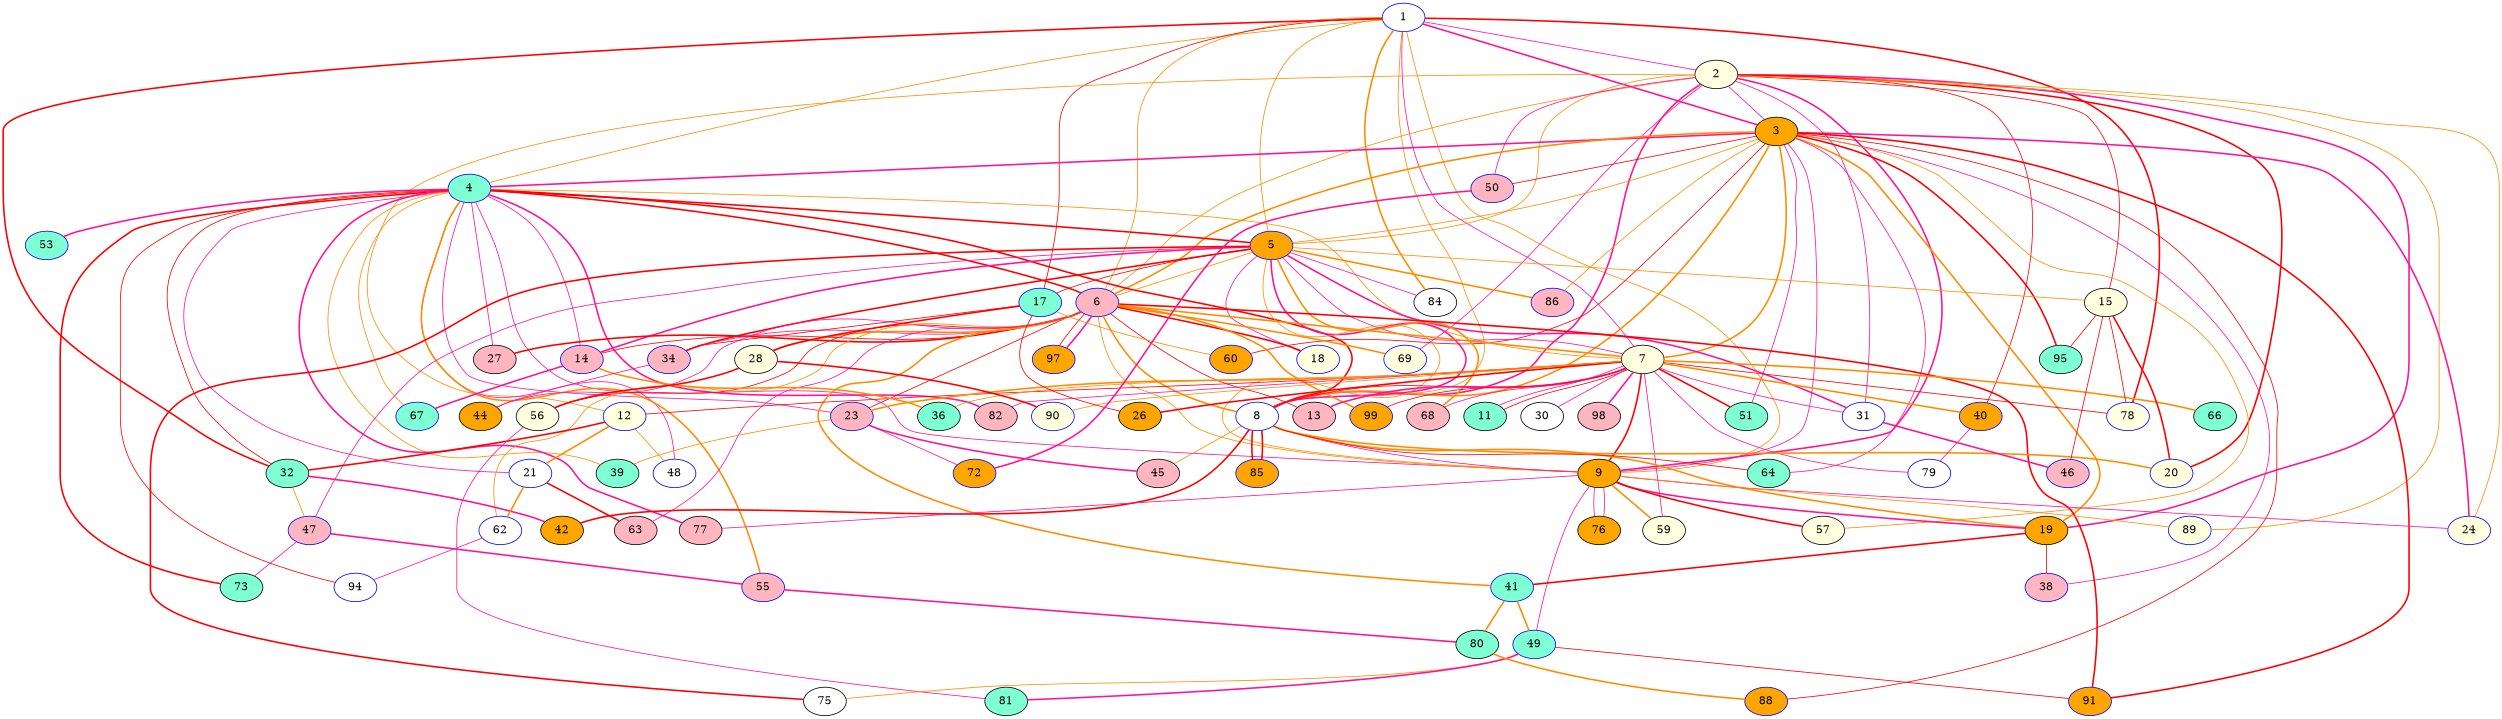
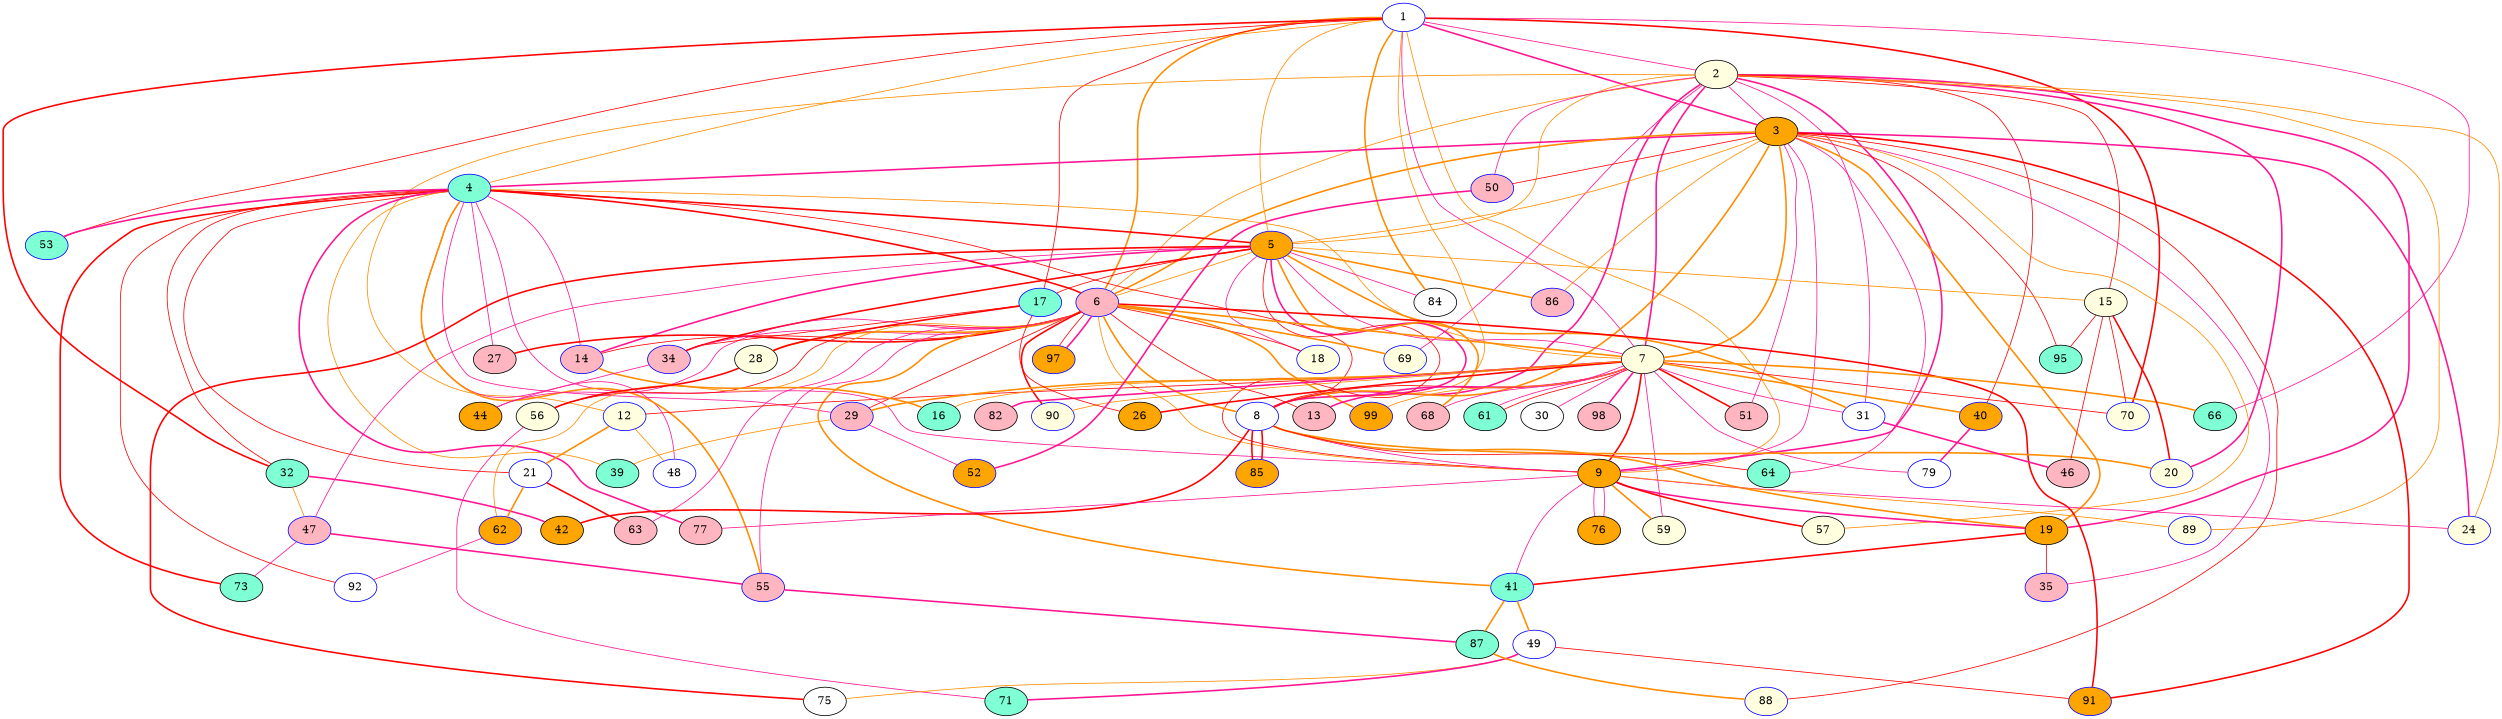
edge "1" -- "66": added
edge "1" -- "6": style solid -> bold
edge "1" -- "53": added
edge "2" -- "20": color red -> deeppink
edge "2" -- "7": added
edge "3" -- "95": style bold -> solid
edge "4" -- "8": style bold -> solid
edge "5" -- "31": color deeppink -> darkorange
edge "6" -- "18": style bold -> solid
edge "4" -- "21": color deeppink -> red
edge "4" -- "82": removed
node "60": removed
edge "6" -- "55": added
edge "28" -- "90": now "6" -- "90"
edge "7" -- "82": style solid -> bold
edge "7" -- "99": color red -> darkorange
edge "5" -- "9": color darkorange -> red
node "67": removed
node "23": label "23" -> "29"
node "36": label "36" -> "16"
node "11": label "11" -> "61"
node "51": fillcolor aquamarine -> lightpink
node "78": label "78" -> "70"
edge "40" -- "79": style solid -> bold
edge "12" -- "32": removed
node "72": label "72" -> "52"
node "45": removed
node "46": color blue -> black
node "62": fillcolor white -> orange
edge "9" -- "49": now "9" -- "41"
node "94": label "94" -> "92"
node "38": label "38" -> "35"
node "80": label "80" -> "87"
node "49": fillcolor aquamarine -> white
node "81": label "81" -> "71"
node "88": fillcolor orange -> lightyellow
